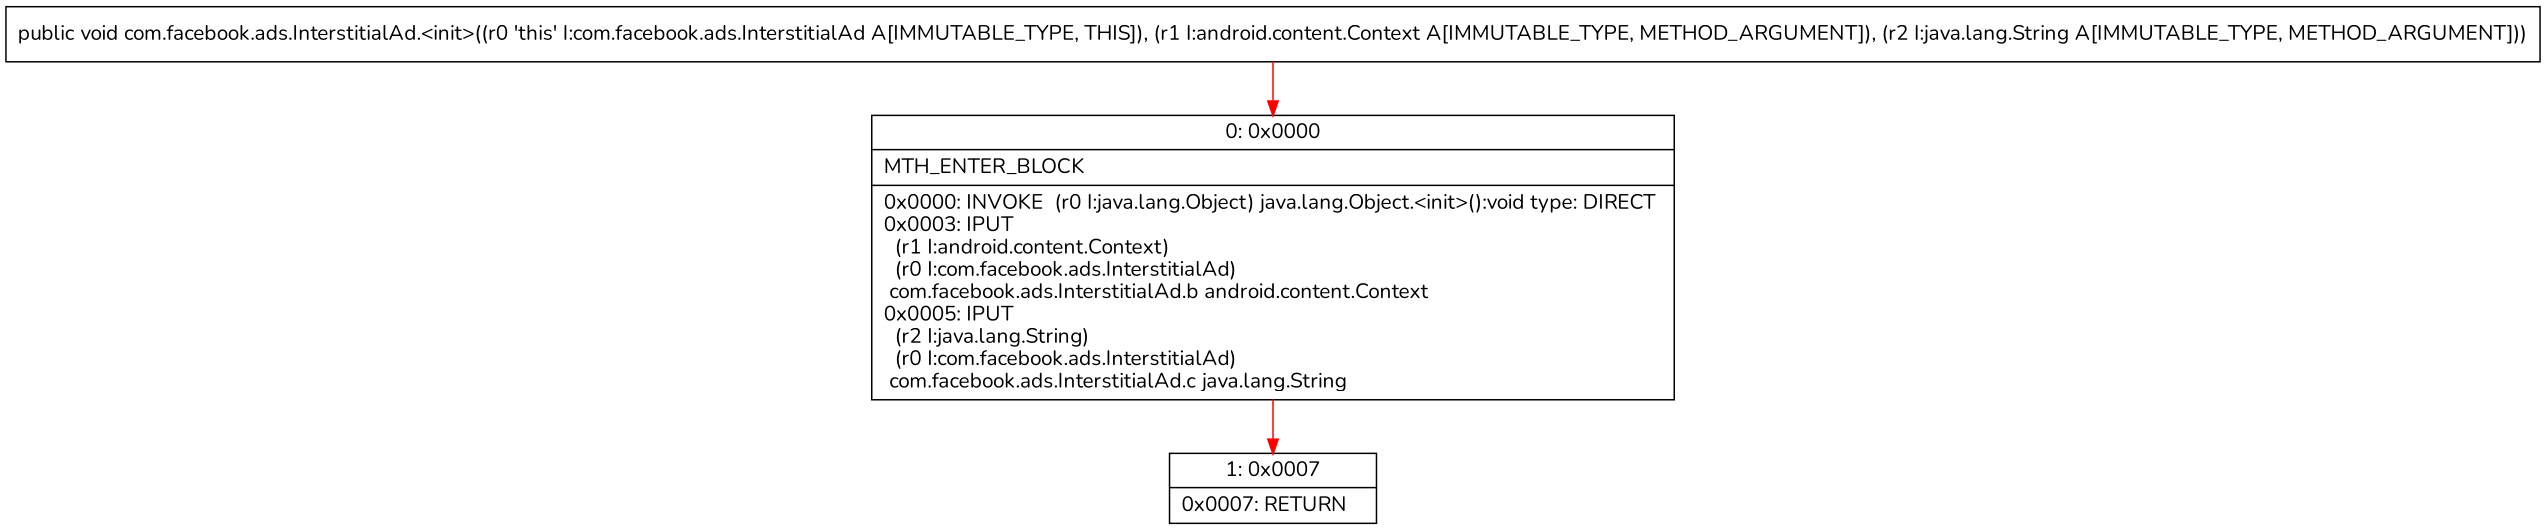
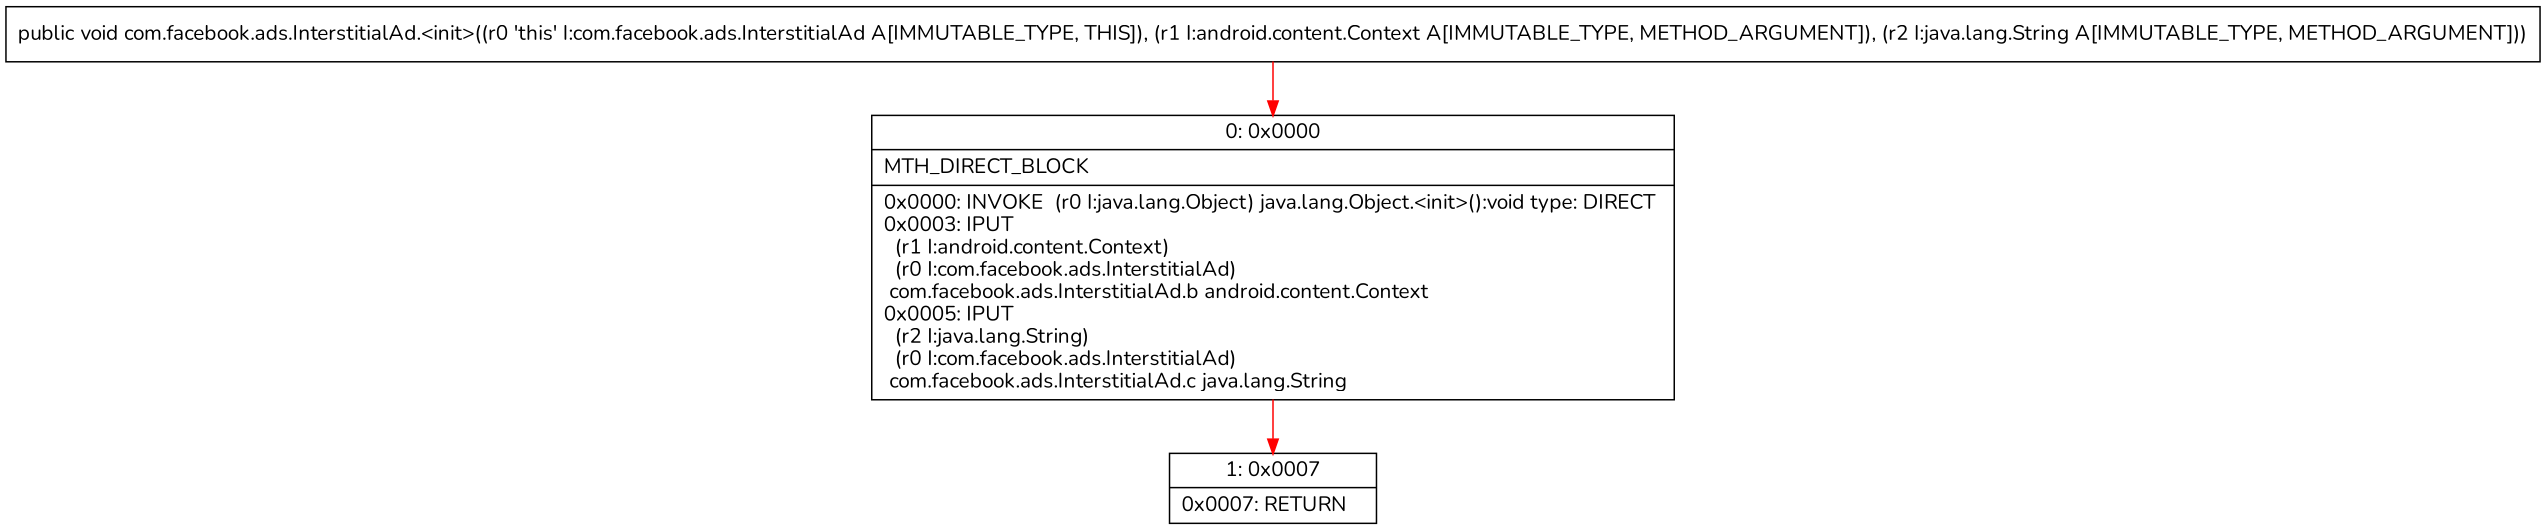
node "0: 0x0000": text "MTH_ENTER_BLOCK" -> "MTH_DIRECT_BLOCK"
